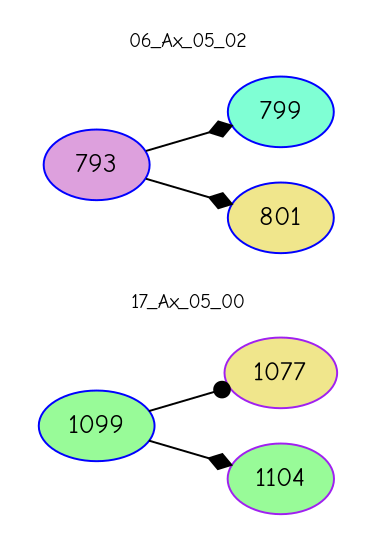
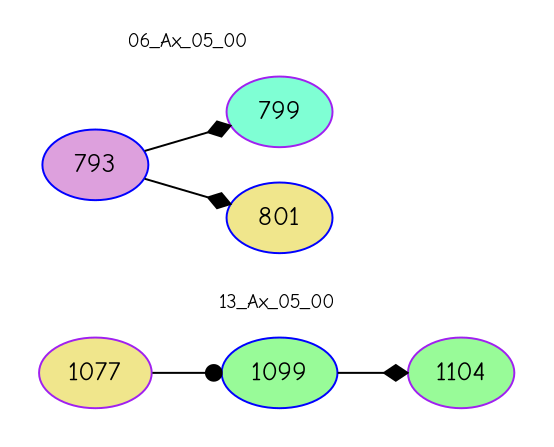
cluster "06_Ax_05_02": label "06_Ax_05_02" -> "06_Ax_05_00"
node "799": color blue -> purple
cluster "17_Ax_05_00": label "17_Ax_05_00" -> "13_Ax_05_00"
edge "1099" -> "1077": reversed
